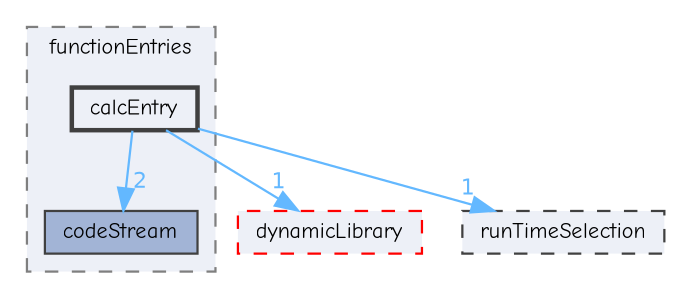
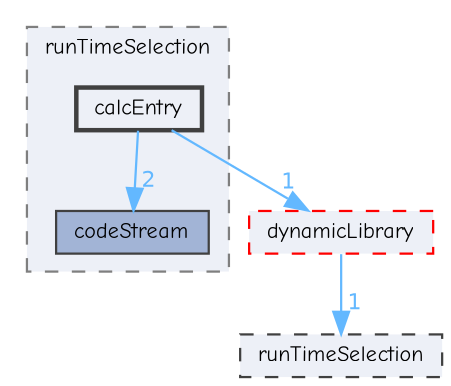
cluster "functionEntries": label "functionEntries" -> "runTimeSelection"
edge "calcEntry" -> "runTimeSelection": now "dynamicLibrary" -> "runTimeSelection"
